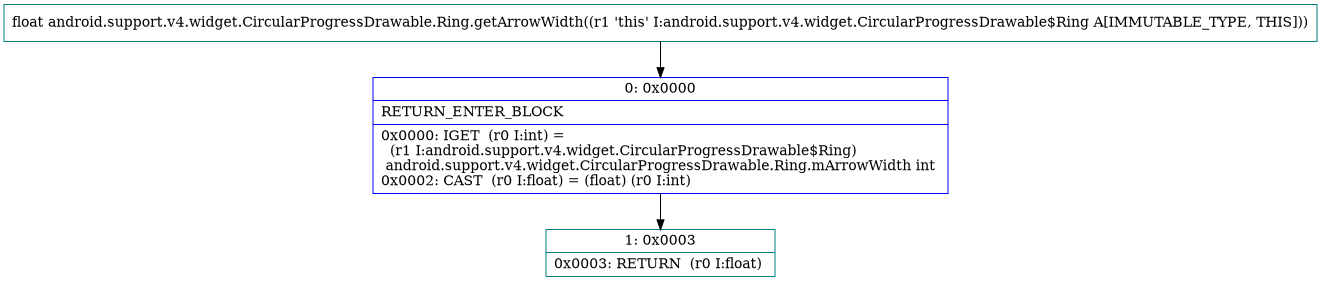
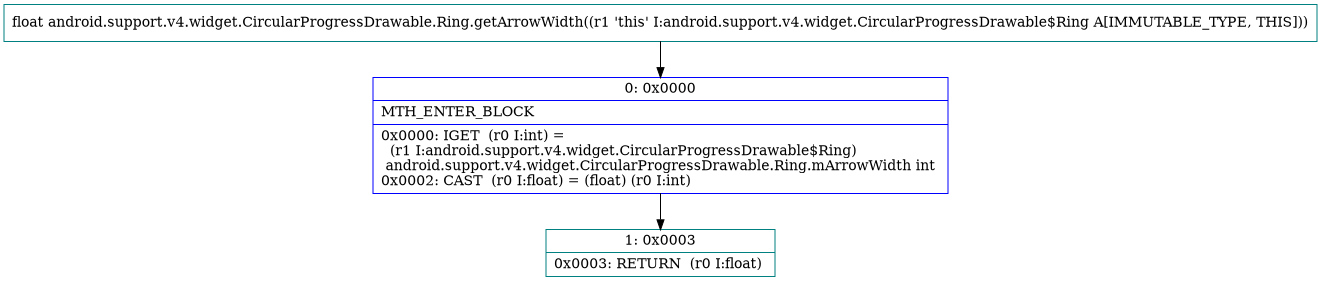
node "0: 0x0000": text "RETURN_ENTER_BLOCK" -> "MTH_ENTER_BLOCK"
